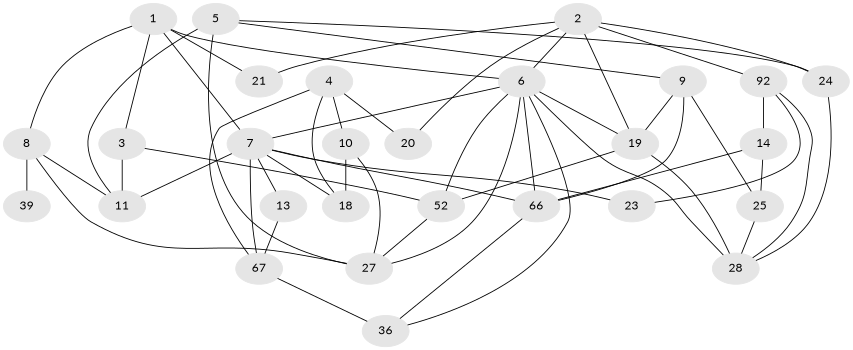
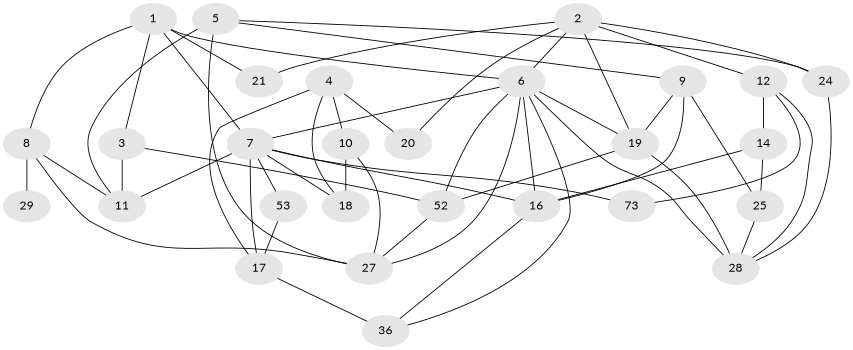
node "92": label "92" -> "12"
node "39": label "39" -> "29"
node "13": label "13" -> "53"
node "66": label "66" -> "16"
node "23": label "23" -> "73"
node "67": label "67" -> "17"
